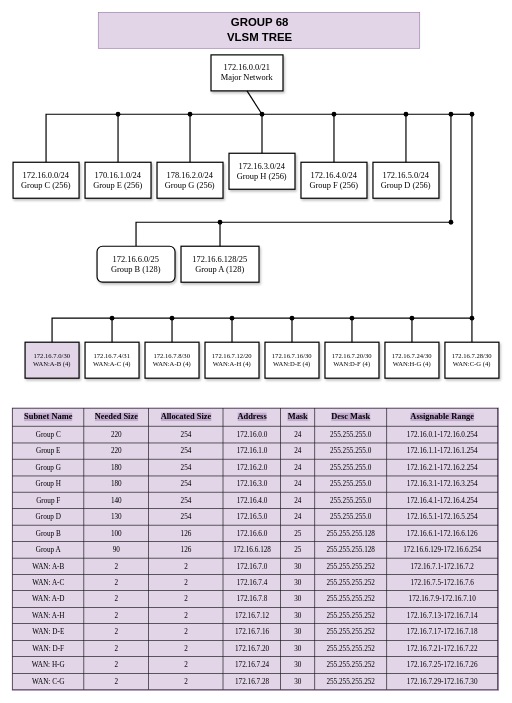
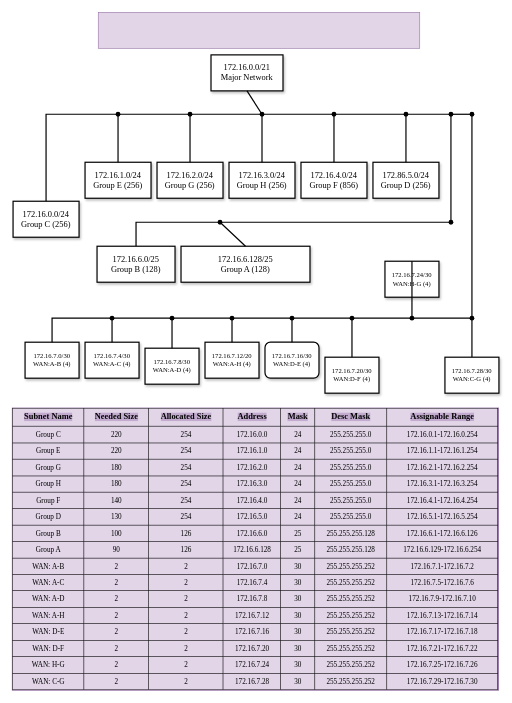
node "GROUP 68 VLSM TREE": removed
node "172.16.3.0/24 Group H (256)": moved (262, 171) -> (262, 180)
node "172.16.0.0/24 Group C (256)": moved (46, 180) -> (46, 219)
node "170.16.1.0/24 Group E (256)": label "170.16.1.0/24 Group E (256)" -> "172.16.1.0/24 Group E (256)"
node "178.16.2.0/24 Group G (256)": label "178.16.2.0/24 Group G (256)" -> "172.16.2.0/24 Group G (256)"
node "172.16.4.0/24 Group F (256)": label "172.16.4.0/24 Group F (256)" -> "172.16.4.0/24 Group F (856)"
node "172.16.5.0/24 Group D (256)": label "172.16.5.0/24 Group D (256)" -> "172.86.5.0/24 Group D (256)"
node "172.16.6.0/25 Group B (128)": shape rounded rectangle -> rectangle
node "172.16.6.128/25 Group A (128)": size 78x36 -> 129x36
node "172.16.7.0/30 WAN:A-B (4)": fillcolor #e1d5e7 -> #ffffff
node "172.16.7.4/31 WAN:A-C (4)": label "172.16.7.4/31 WAN:A-C (4)" -> "172.16.7.4/30 WAN:A-C (4)"
node "172.16.7.8/30 WAN:A-D (4)": moved (172, 360) -> (172, 366)
node "172.16.7.16/30 WAN:D-E (4)": shape rectangle -> rounded rectangle
node "172.16.7.20/30 WAN:D-F (4)": moved (352, 360) -> (352, 375)
node "172.16.7.24/30 WAN:H-G (4)": moved (412, 360) -> (412, 279)
node "172.16.7.28/30 WAN:C-G (4)": moved (472, 360) -> (472, 375)
